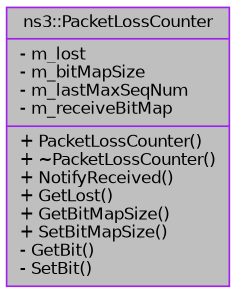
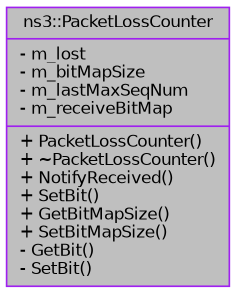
node "ns3::PacketLossCounter": text "+ GetLost()" -> "+ SetBit()"
